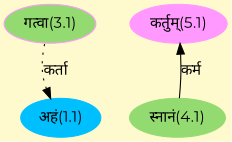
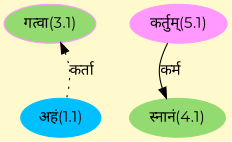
edge "गत्वा(3.1)" -> "अहं(1.1)": reversed
edge "स्नानं(4.1)" -> "कर्तुम्(5.1)": reversed
